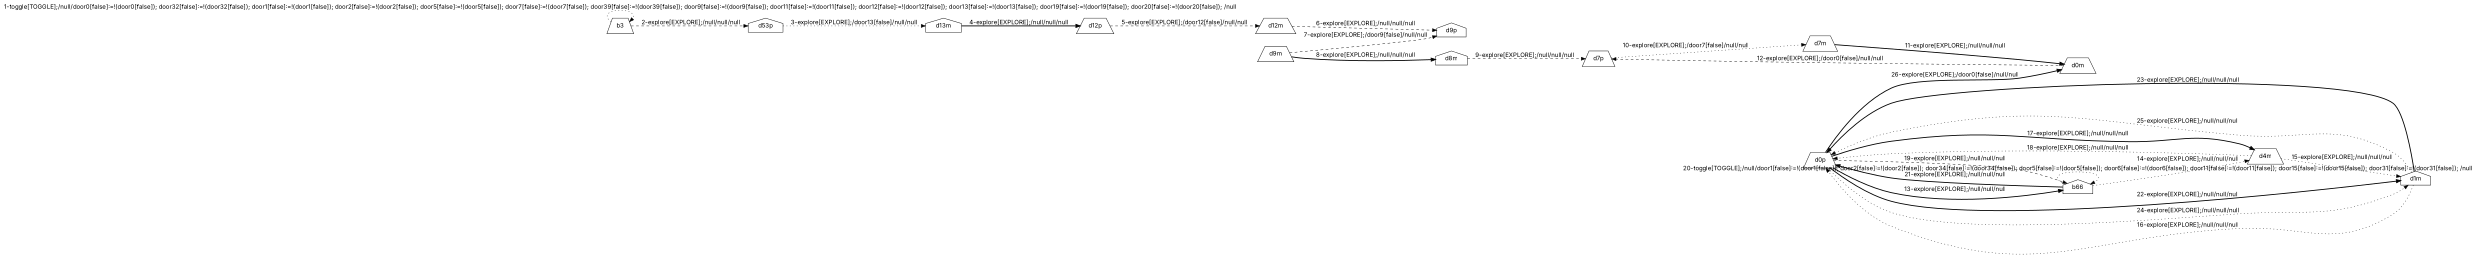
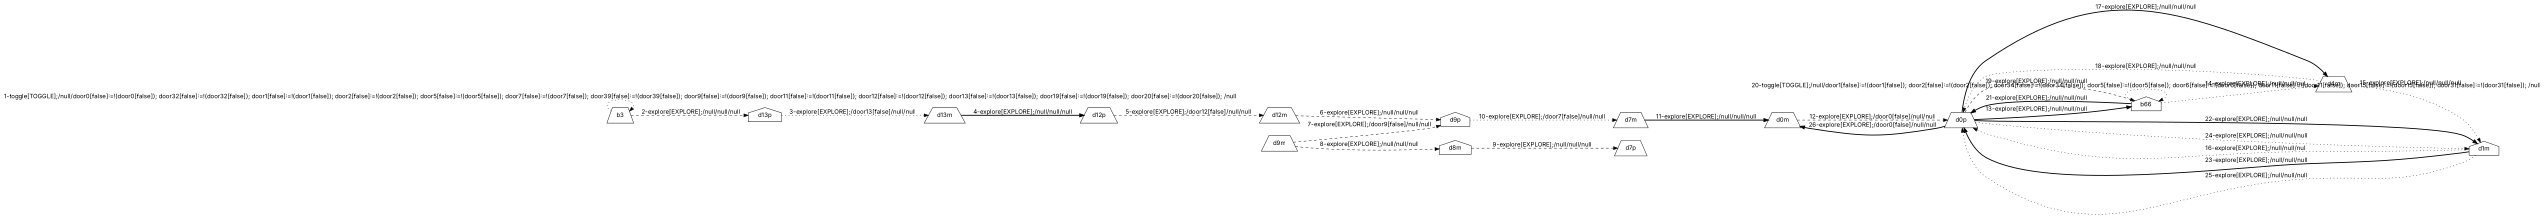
node "d53p": label "d53p" -> "d13p"
node "d13m": shape house -> trapezium
edge "d7p" -> "d7m": now "d9p" -> "d7m"
edge "d9m" -> "d8m": style bold -> dashed
edge "d0m" -> "d7p": now "d0m" -> "d0p"
